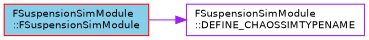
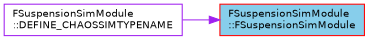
edge "FSuspensionSimModule ::FSuspensionSimModule" -> "FSuspensionSimModule ::DEFINE_CHAOSSIMTYPENAME": reversed
